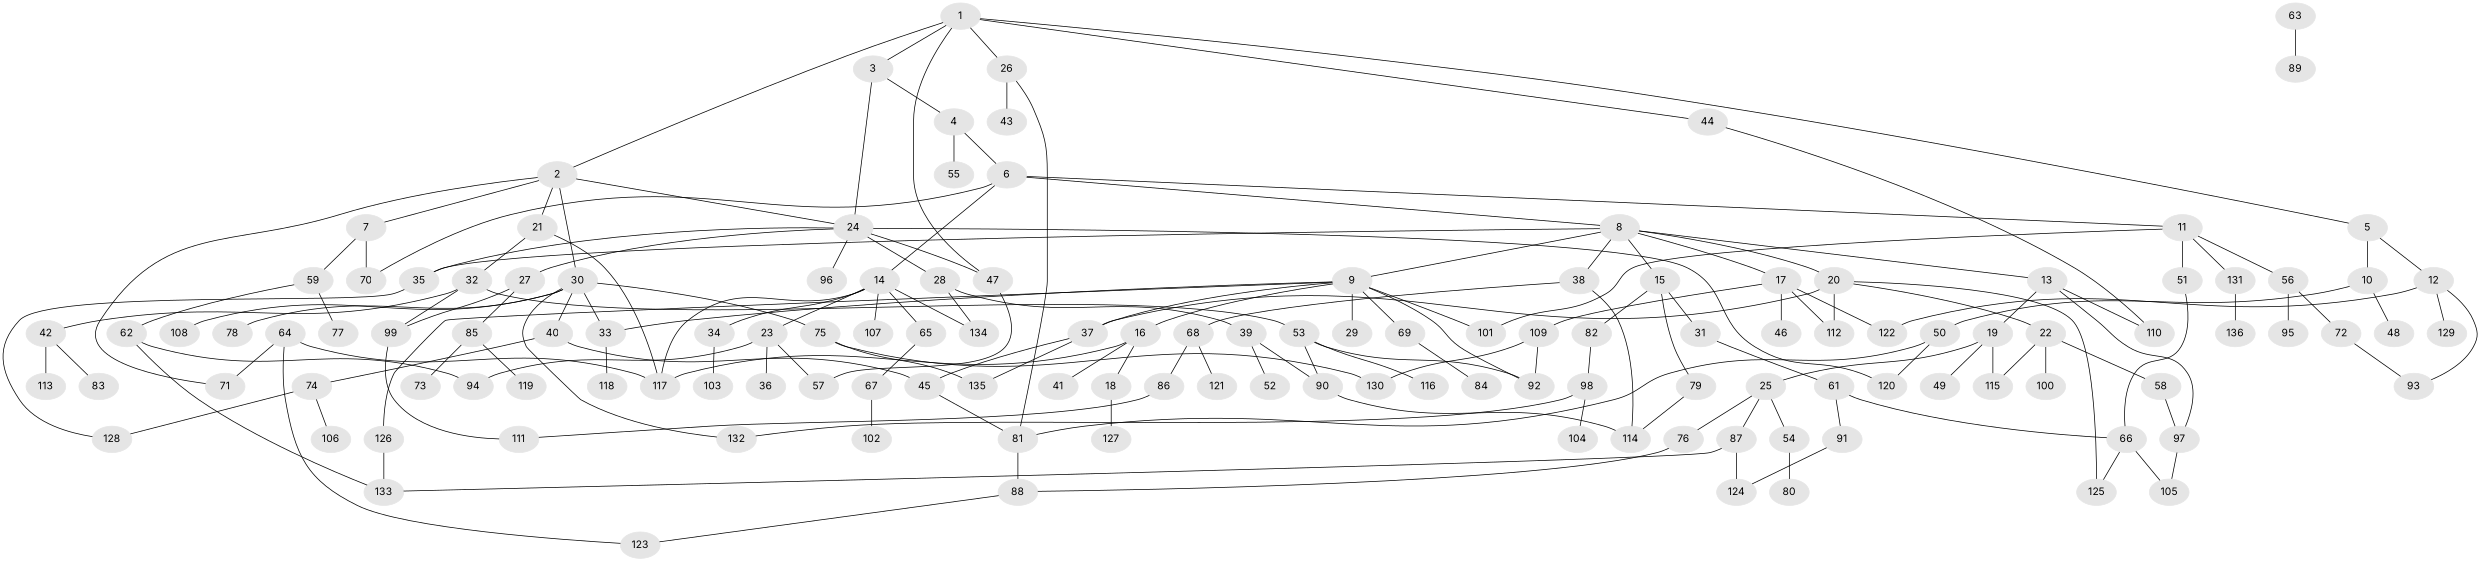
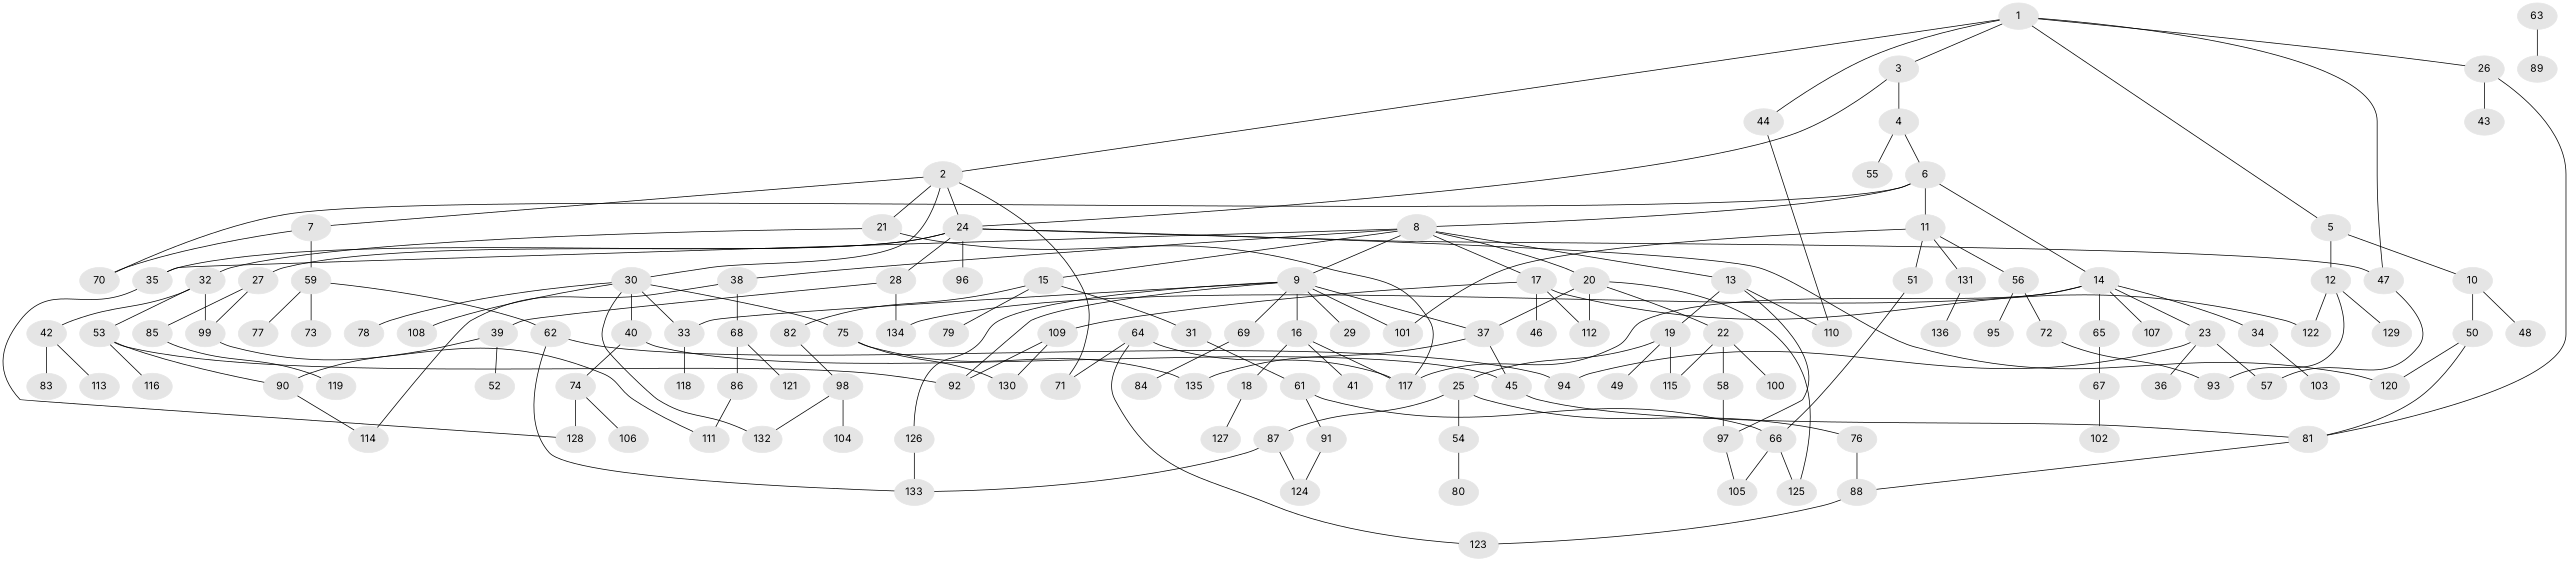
edge "85" -- "73": now "59" -- "73"
edge "79" -- "114": removed
